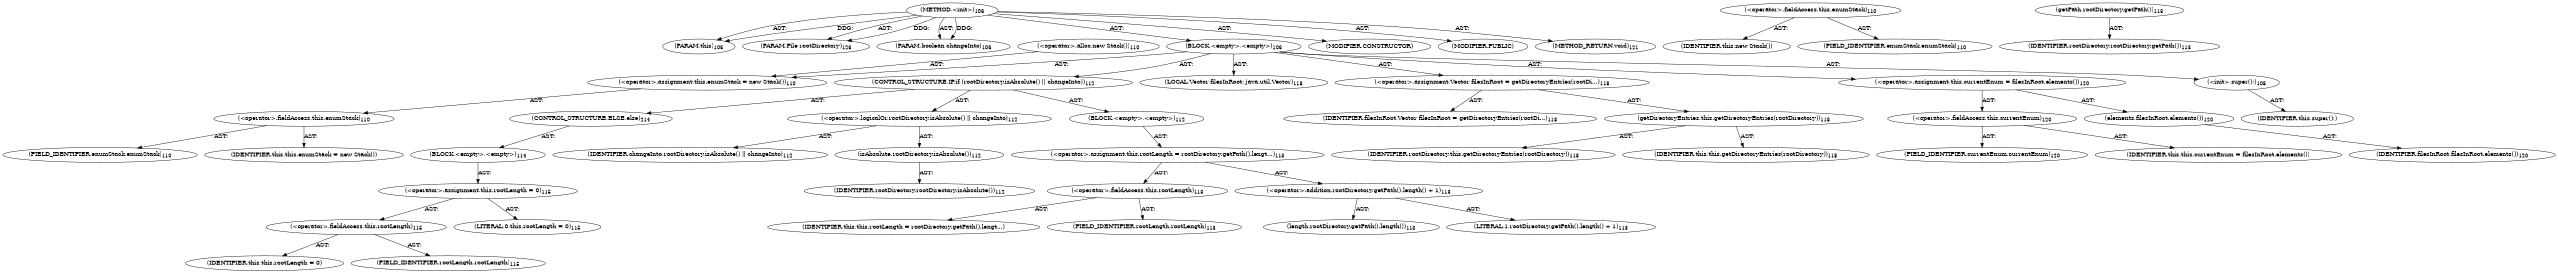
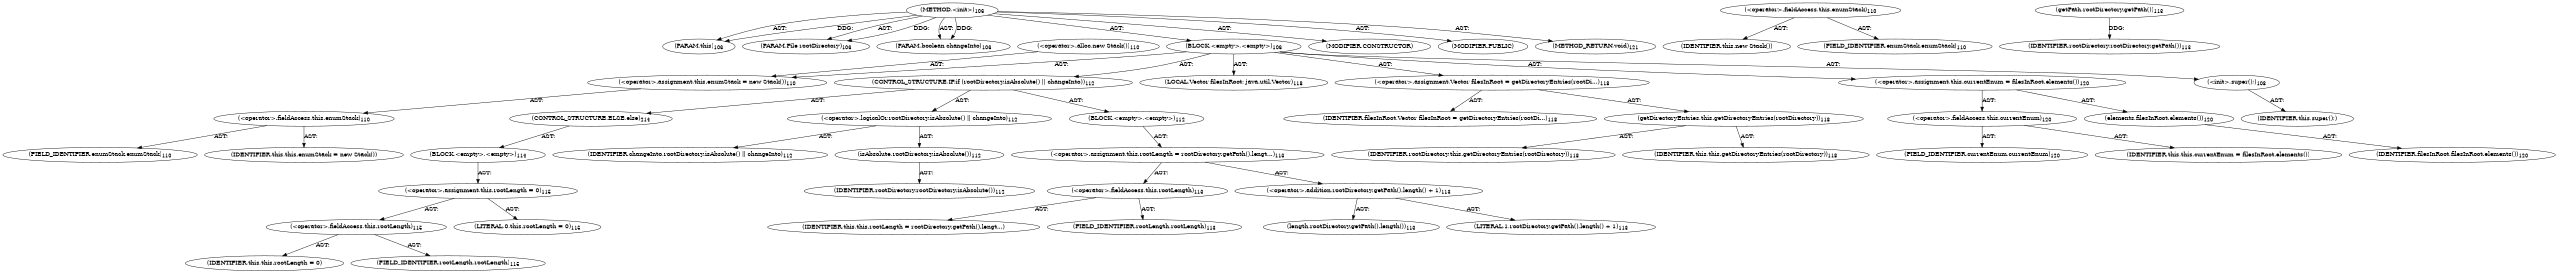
edge "(getPath,rootDirectory.getPath())" -> "(IDENTIFIER,rootDirectory,rootDirectory.getPath())": label "AST: " -> "DDG: "
node "(PARAM,File rootDirectory)": text "126" -> "106"
